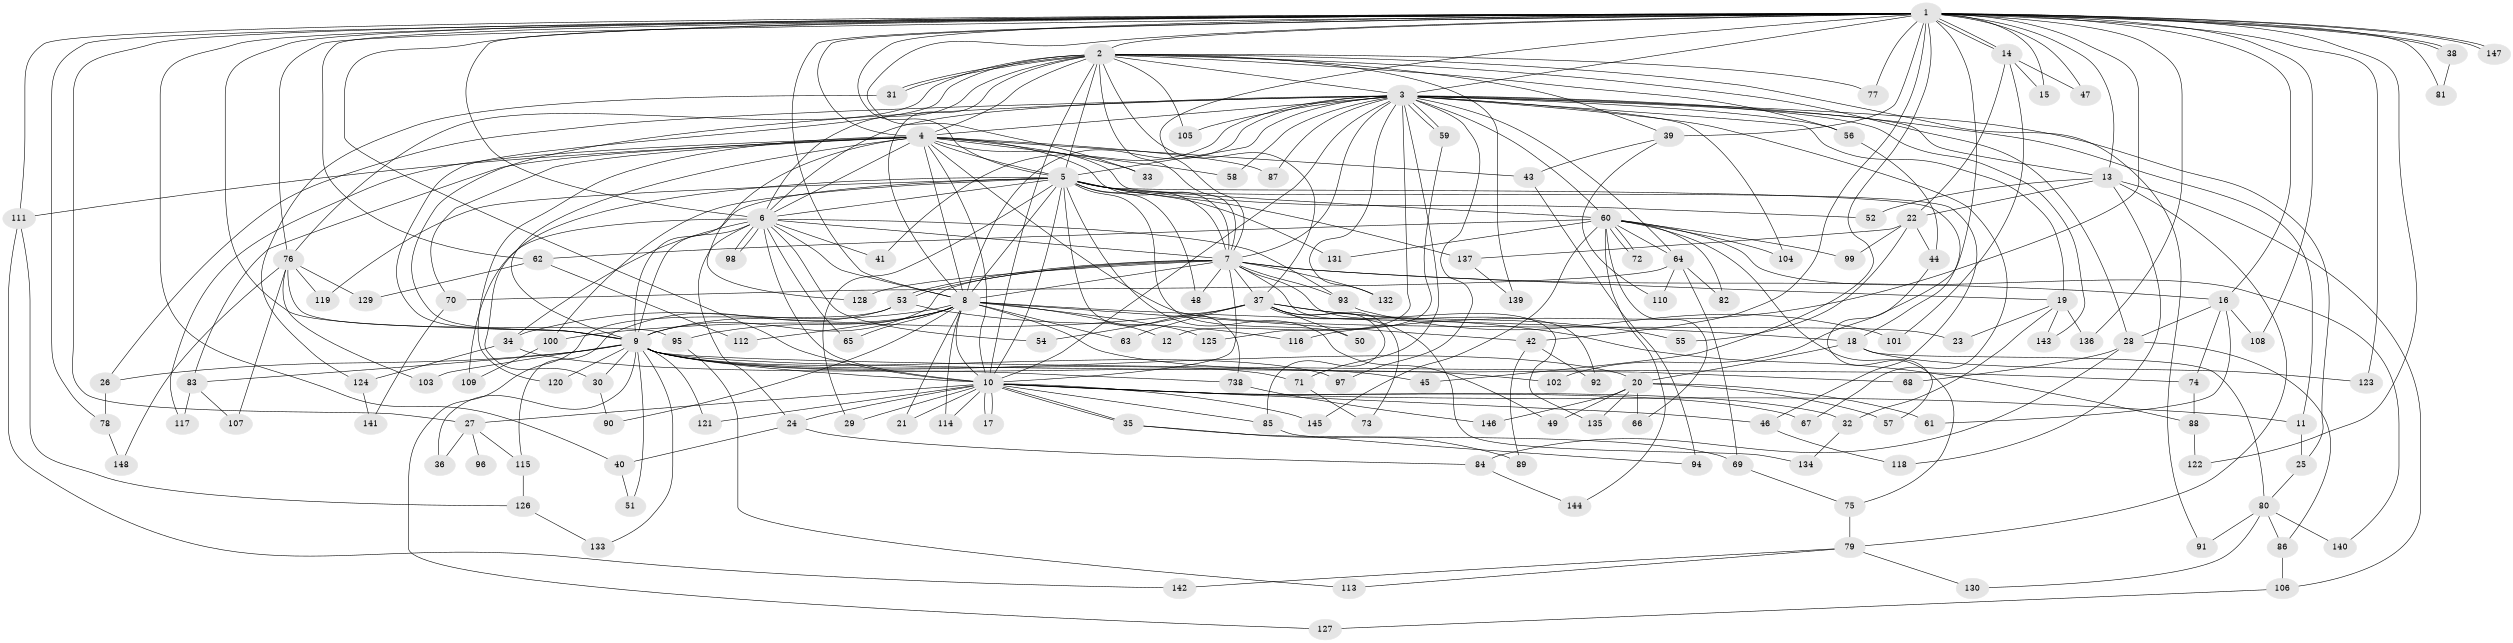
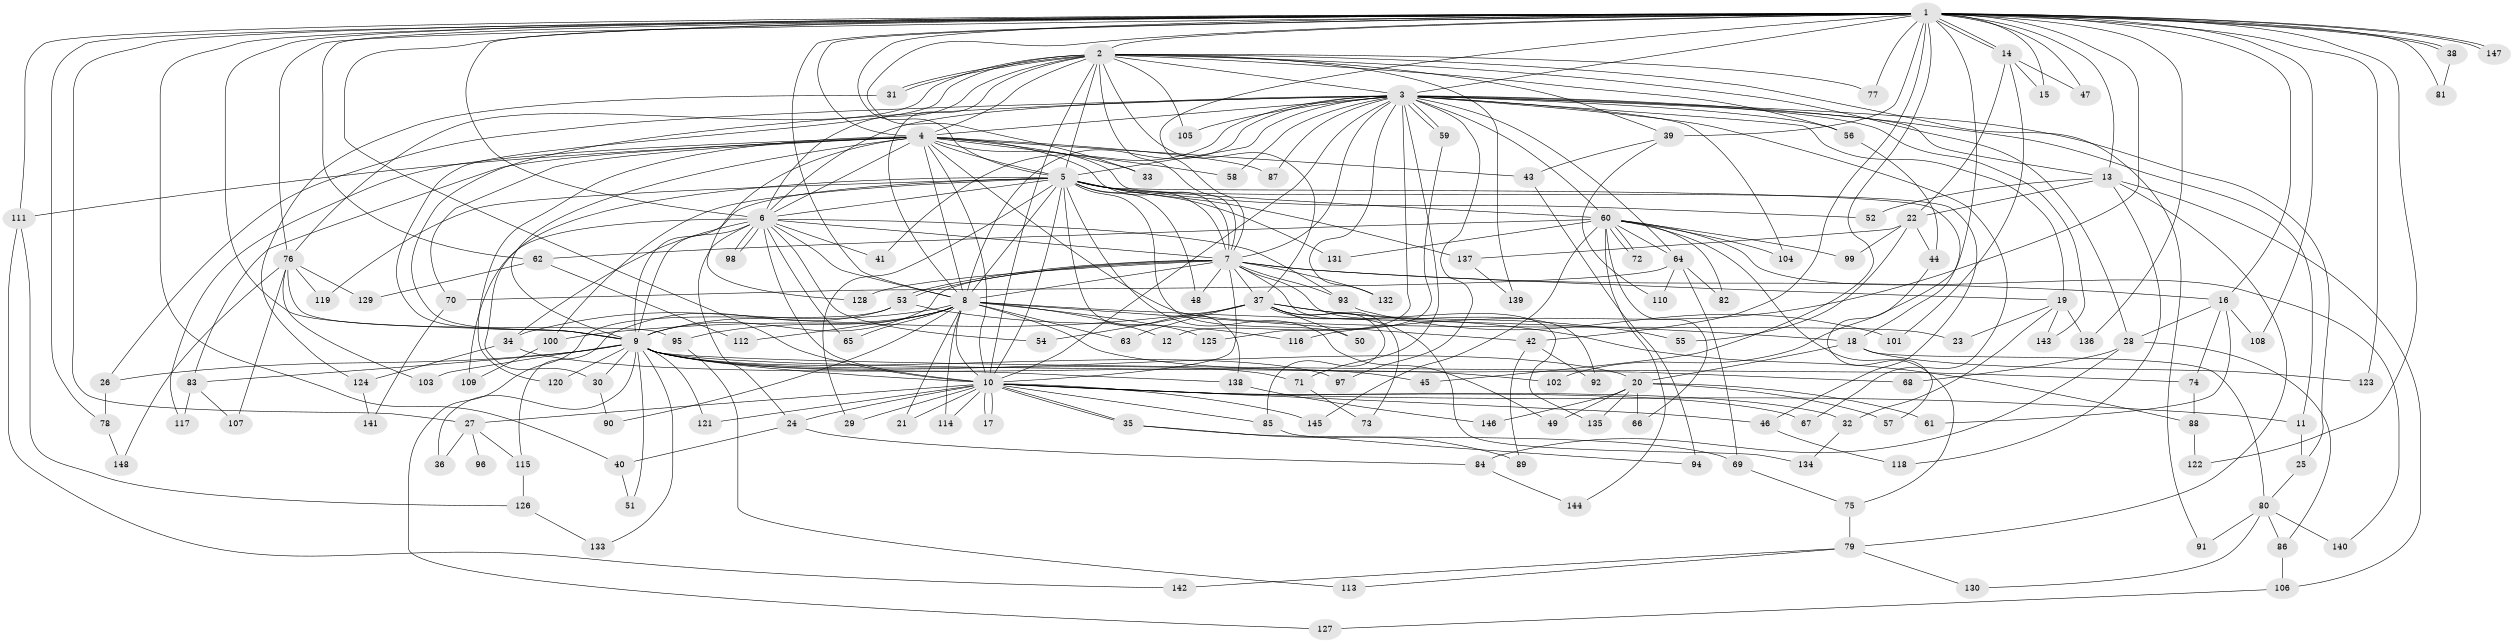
node "738": label "738" -> "138"
